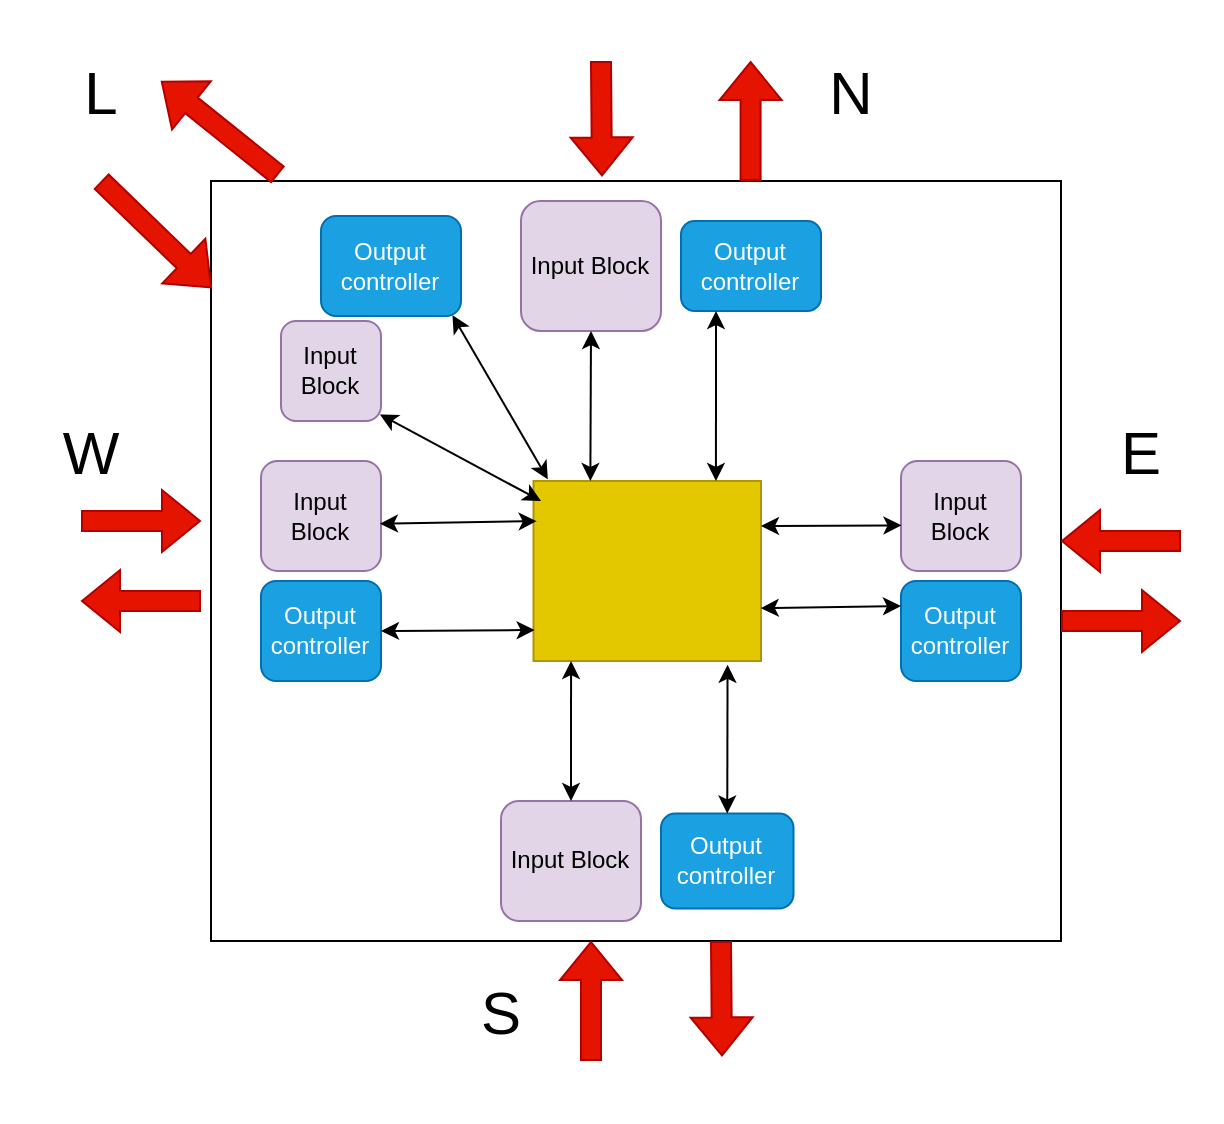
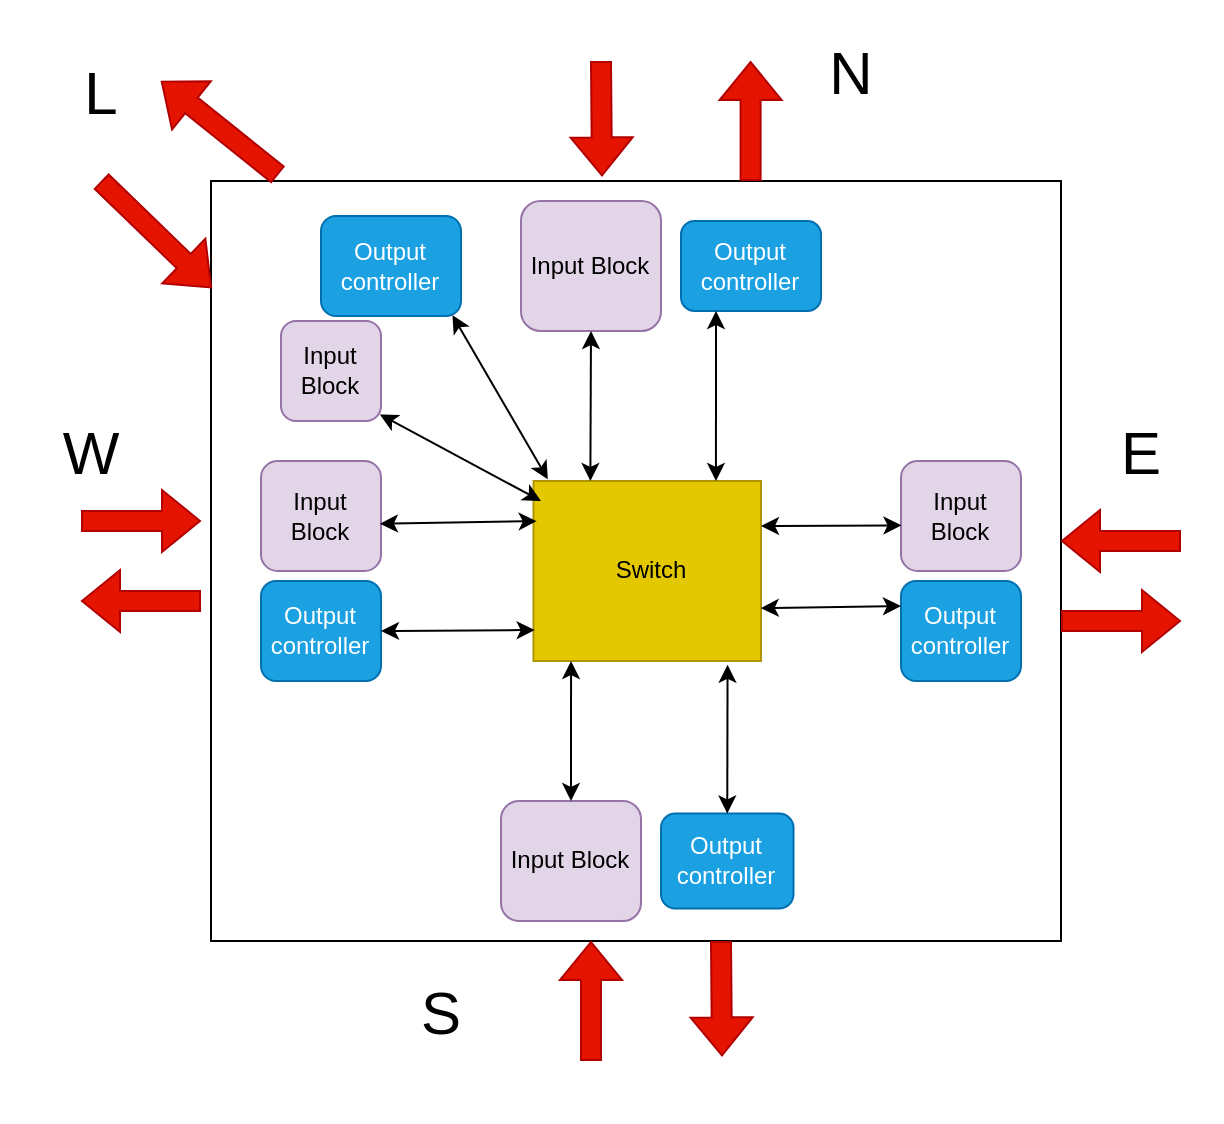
node "N": moved (851, 101) -> (851, 81)
node "Switch": added
node "S": moved (501, 1021) -> (441, 1021)
